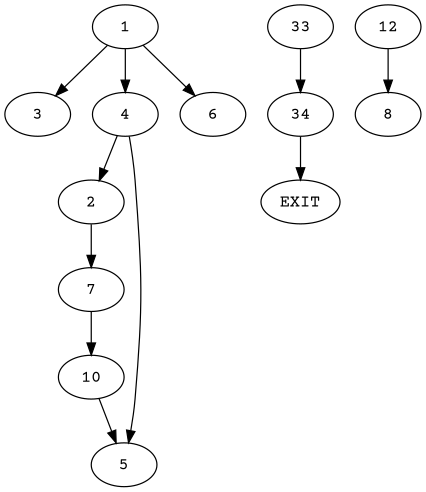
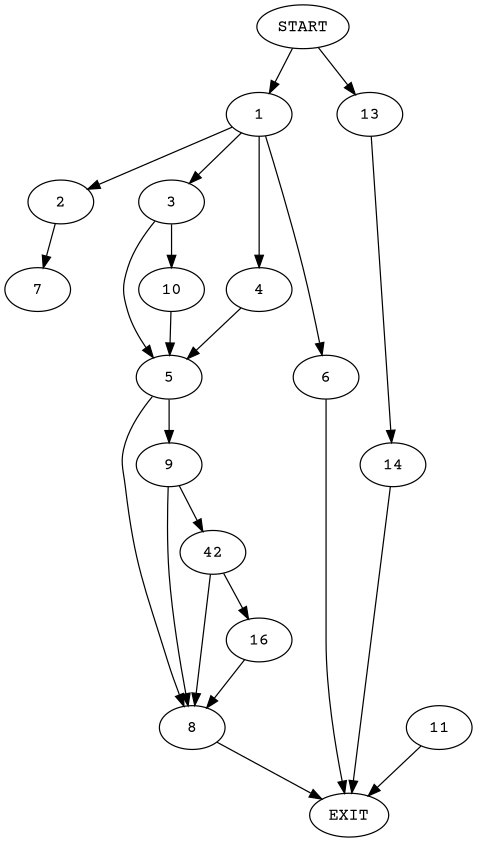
node "33": label "33" -> "13"
node "START": added
node "12": label "12" -> "42"
node "34": label "34" -> "14"
edge "4" -> "2": now "1" -> "2"
edge "3" -> "5": added
edge "7" -> "10": now "3" -> "10"
node "9": added
edge "5" -> "8": added
edge "6" -> "EXIT": added
node "16": added
node "11": added
edge "8" -> "EXIT": added
